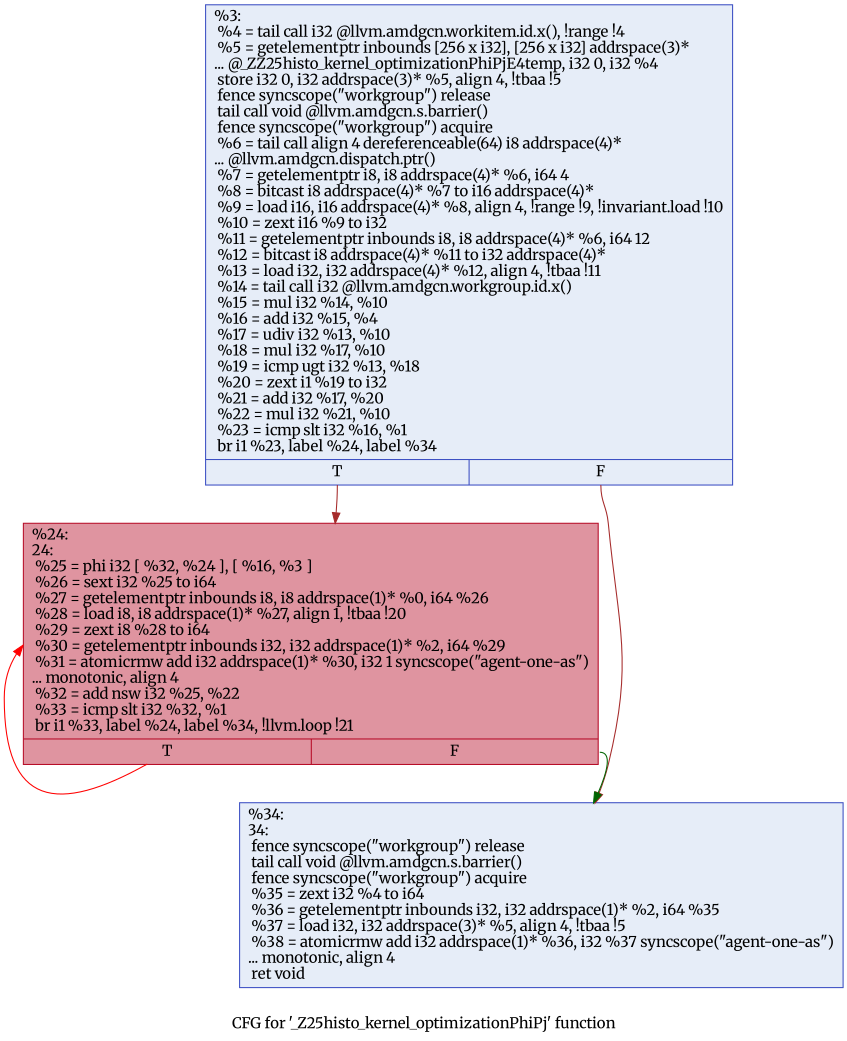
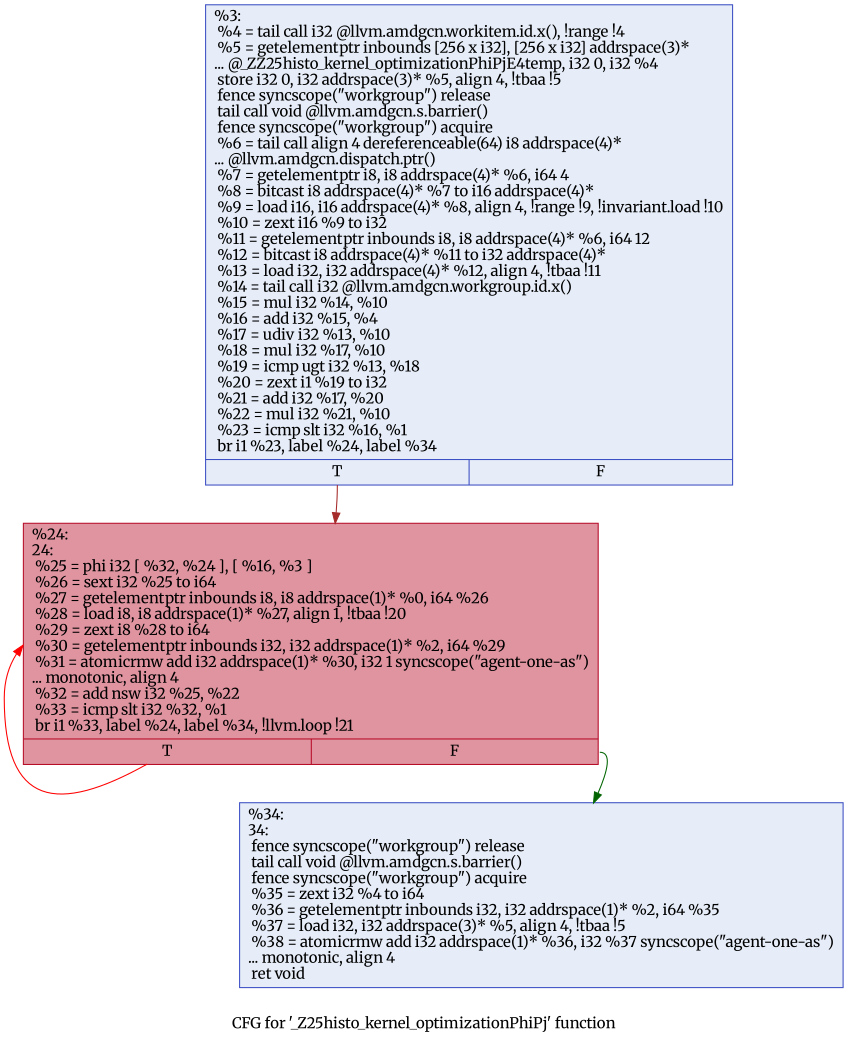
edge "%3:" -> "%34:": removed
